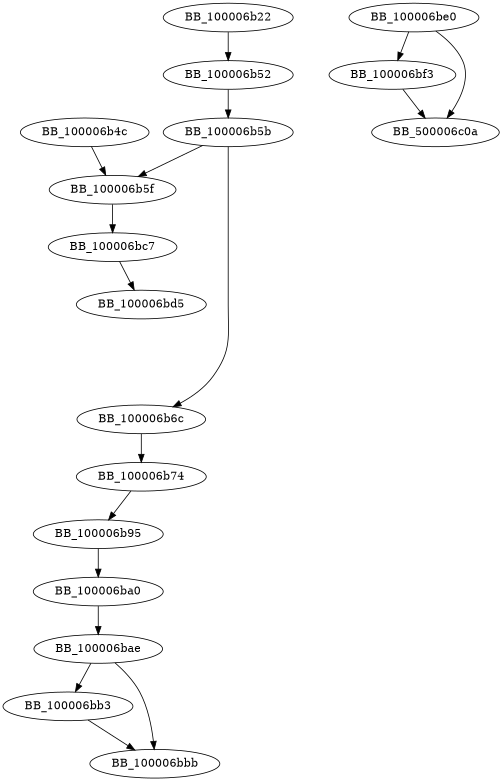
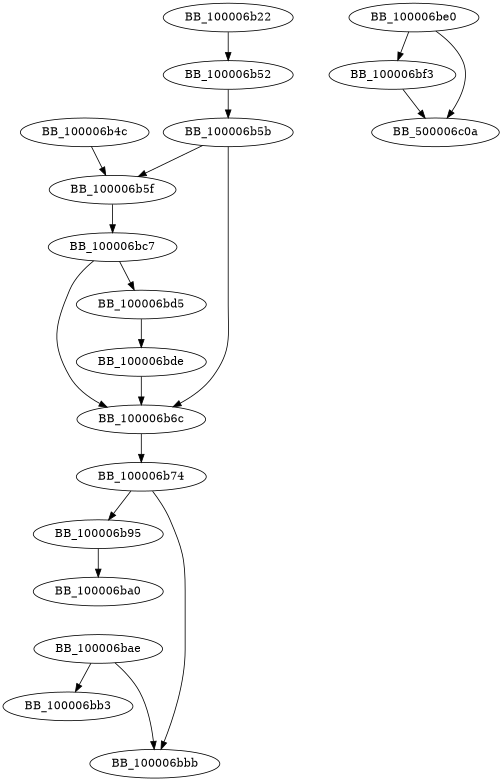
edge "BB_100006bc7" -> "BB_100006b6c": added
node "BB_100006bde": added
edge "BB_100006ba0" -> "BB_100006bae": removed
edge "BB_100006bb3" -> "BB_100006bbb": now "BB_100006b74" -> "BB_100006bbb"
